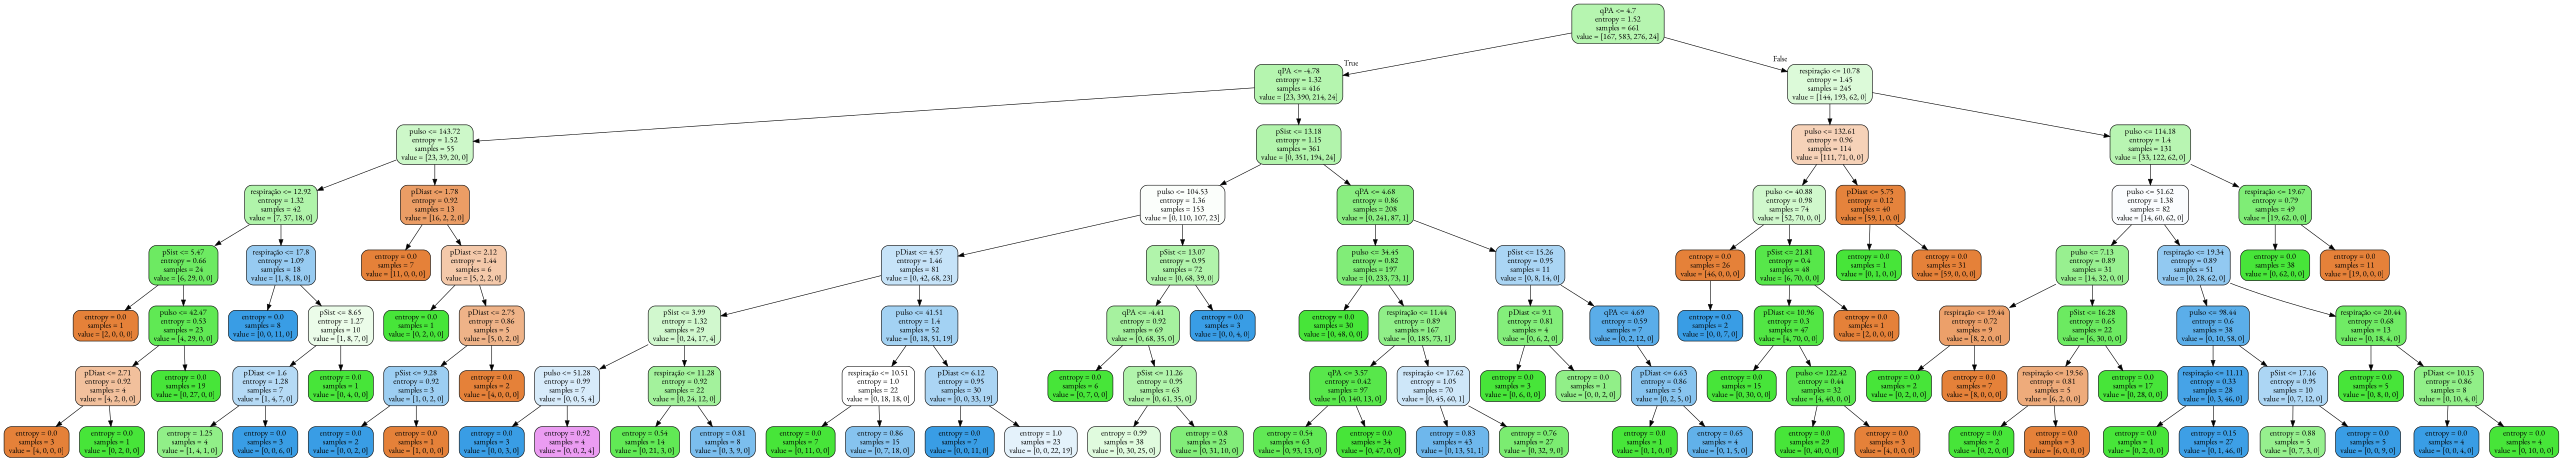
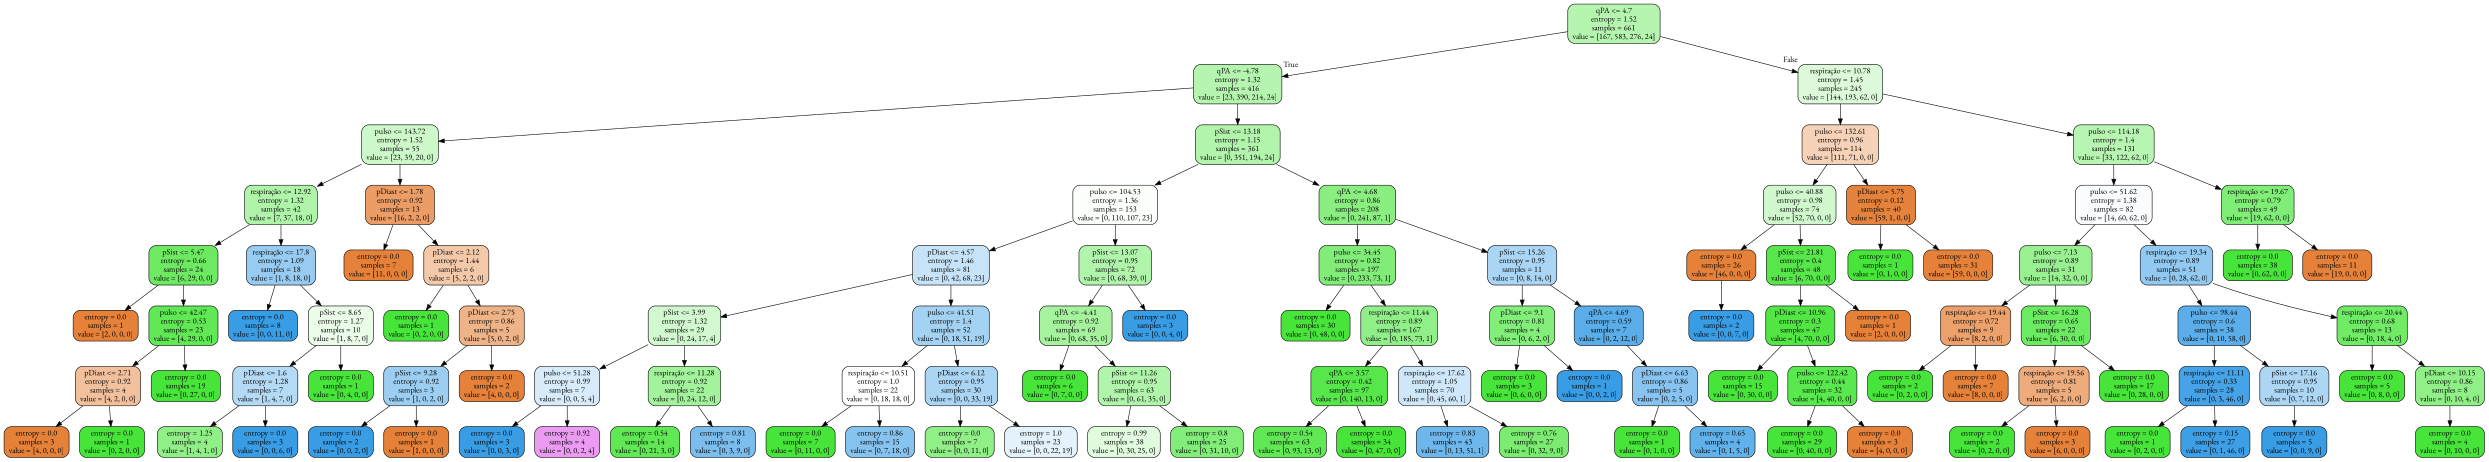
node "entropy = 0.0 samples = 1 value = [0, 0, 2, 0]": fillcolor #91ef88 -> #399de5
node "entropy = 0.0 samples = 7 value = [0, 0, 11, 0]": fillcolor #399de5 -> #91ef88
node "entropy = 0.88 samples = 5 value = [0, 7, 3, 0]": removed
node "entropy = 0.0 samples = 4 value = [0, 0, 4, 0]": removed
